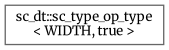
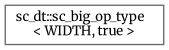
node "sc_dt::sc_type_op_type < WIDTH, true >": label "sc_dt::sc_type_op_type < WIDTH, true >" -> "sc_dt::sc_big_op_type < WIDTH, true >"
